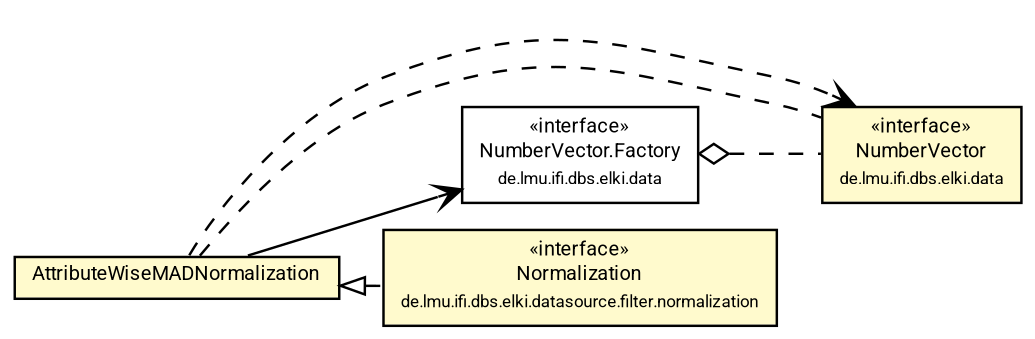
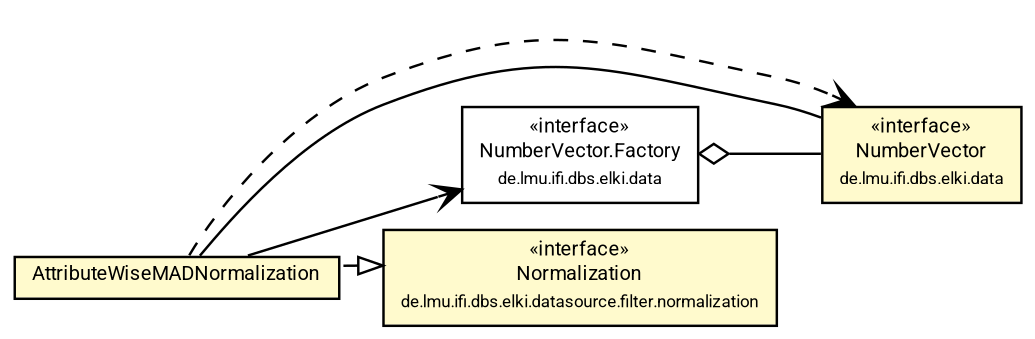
edge "NumberVector" -- "AttributeWiseMADNormalization": style dashed -> solid
edge "NumberVector" -> "NumberVector.Factory": style dashed -> solid
edge "Normalization" -> "AttributeWiseMADNormalization": reversed
